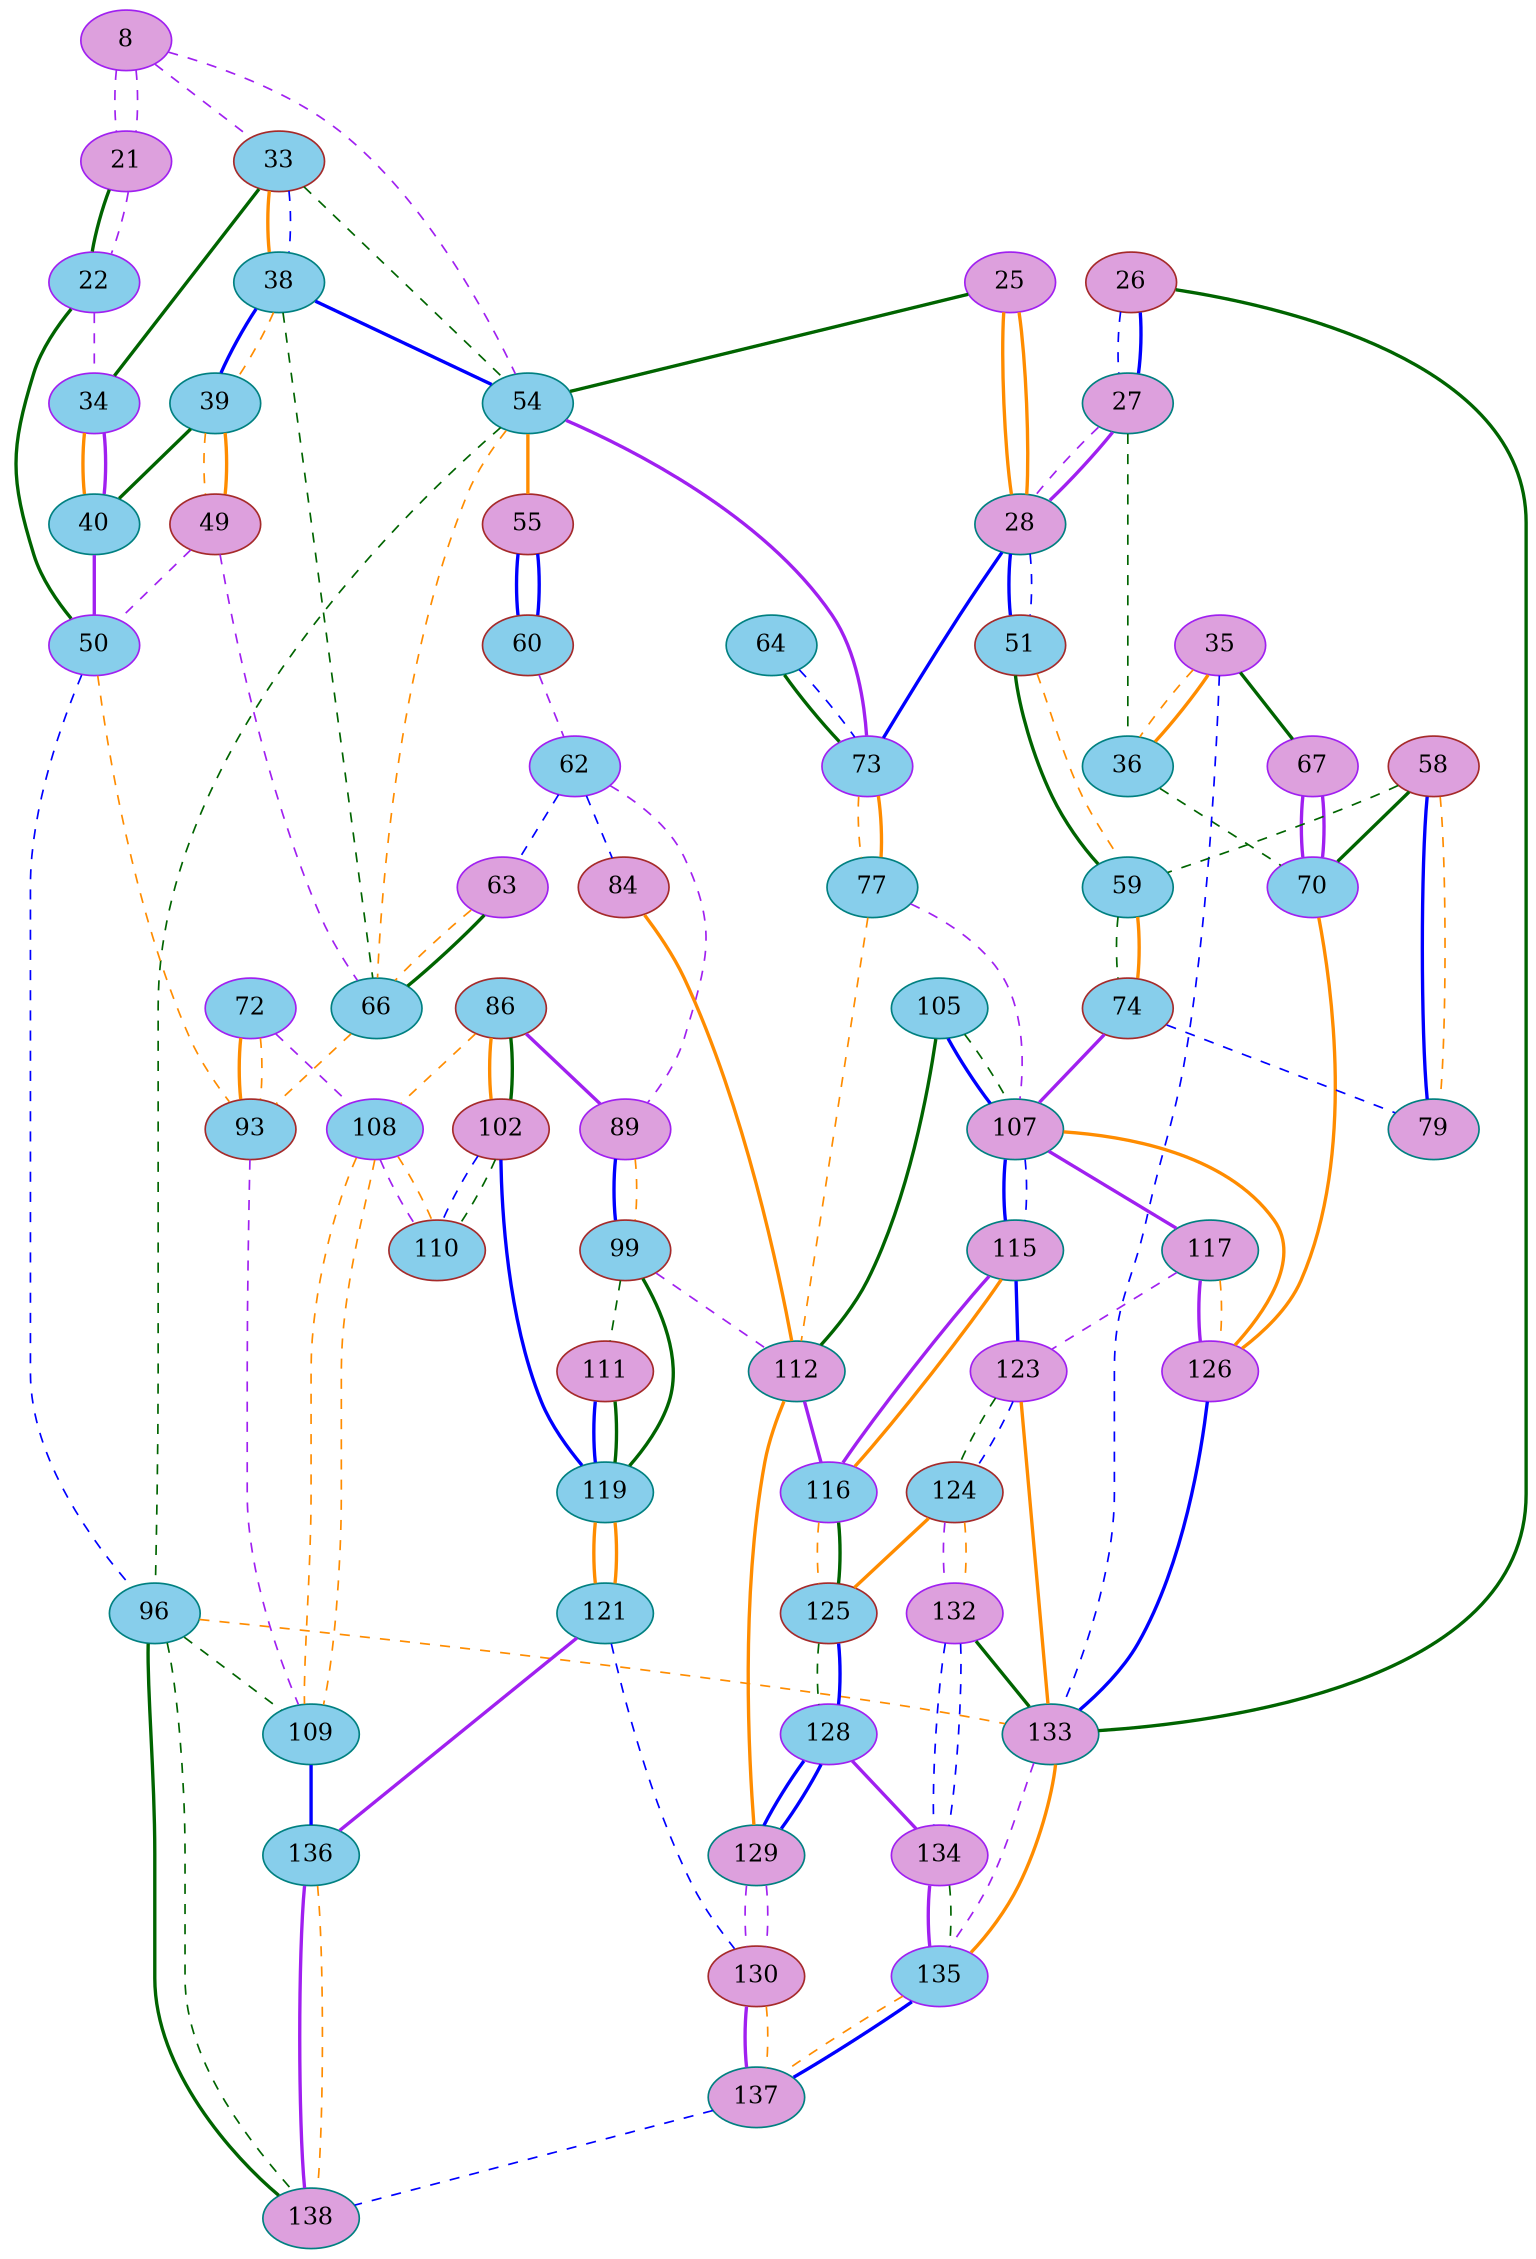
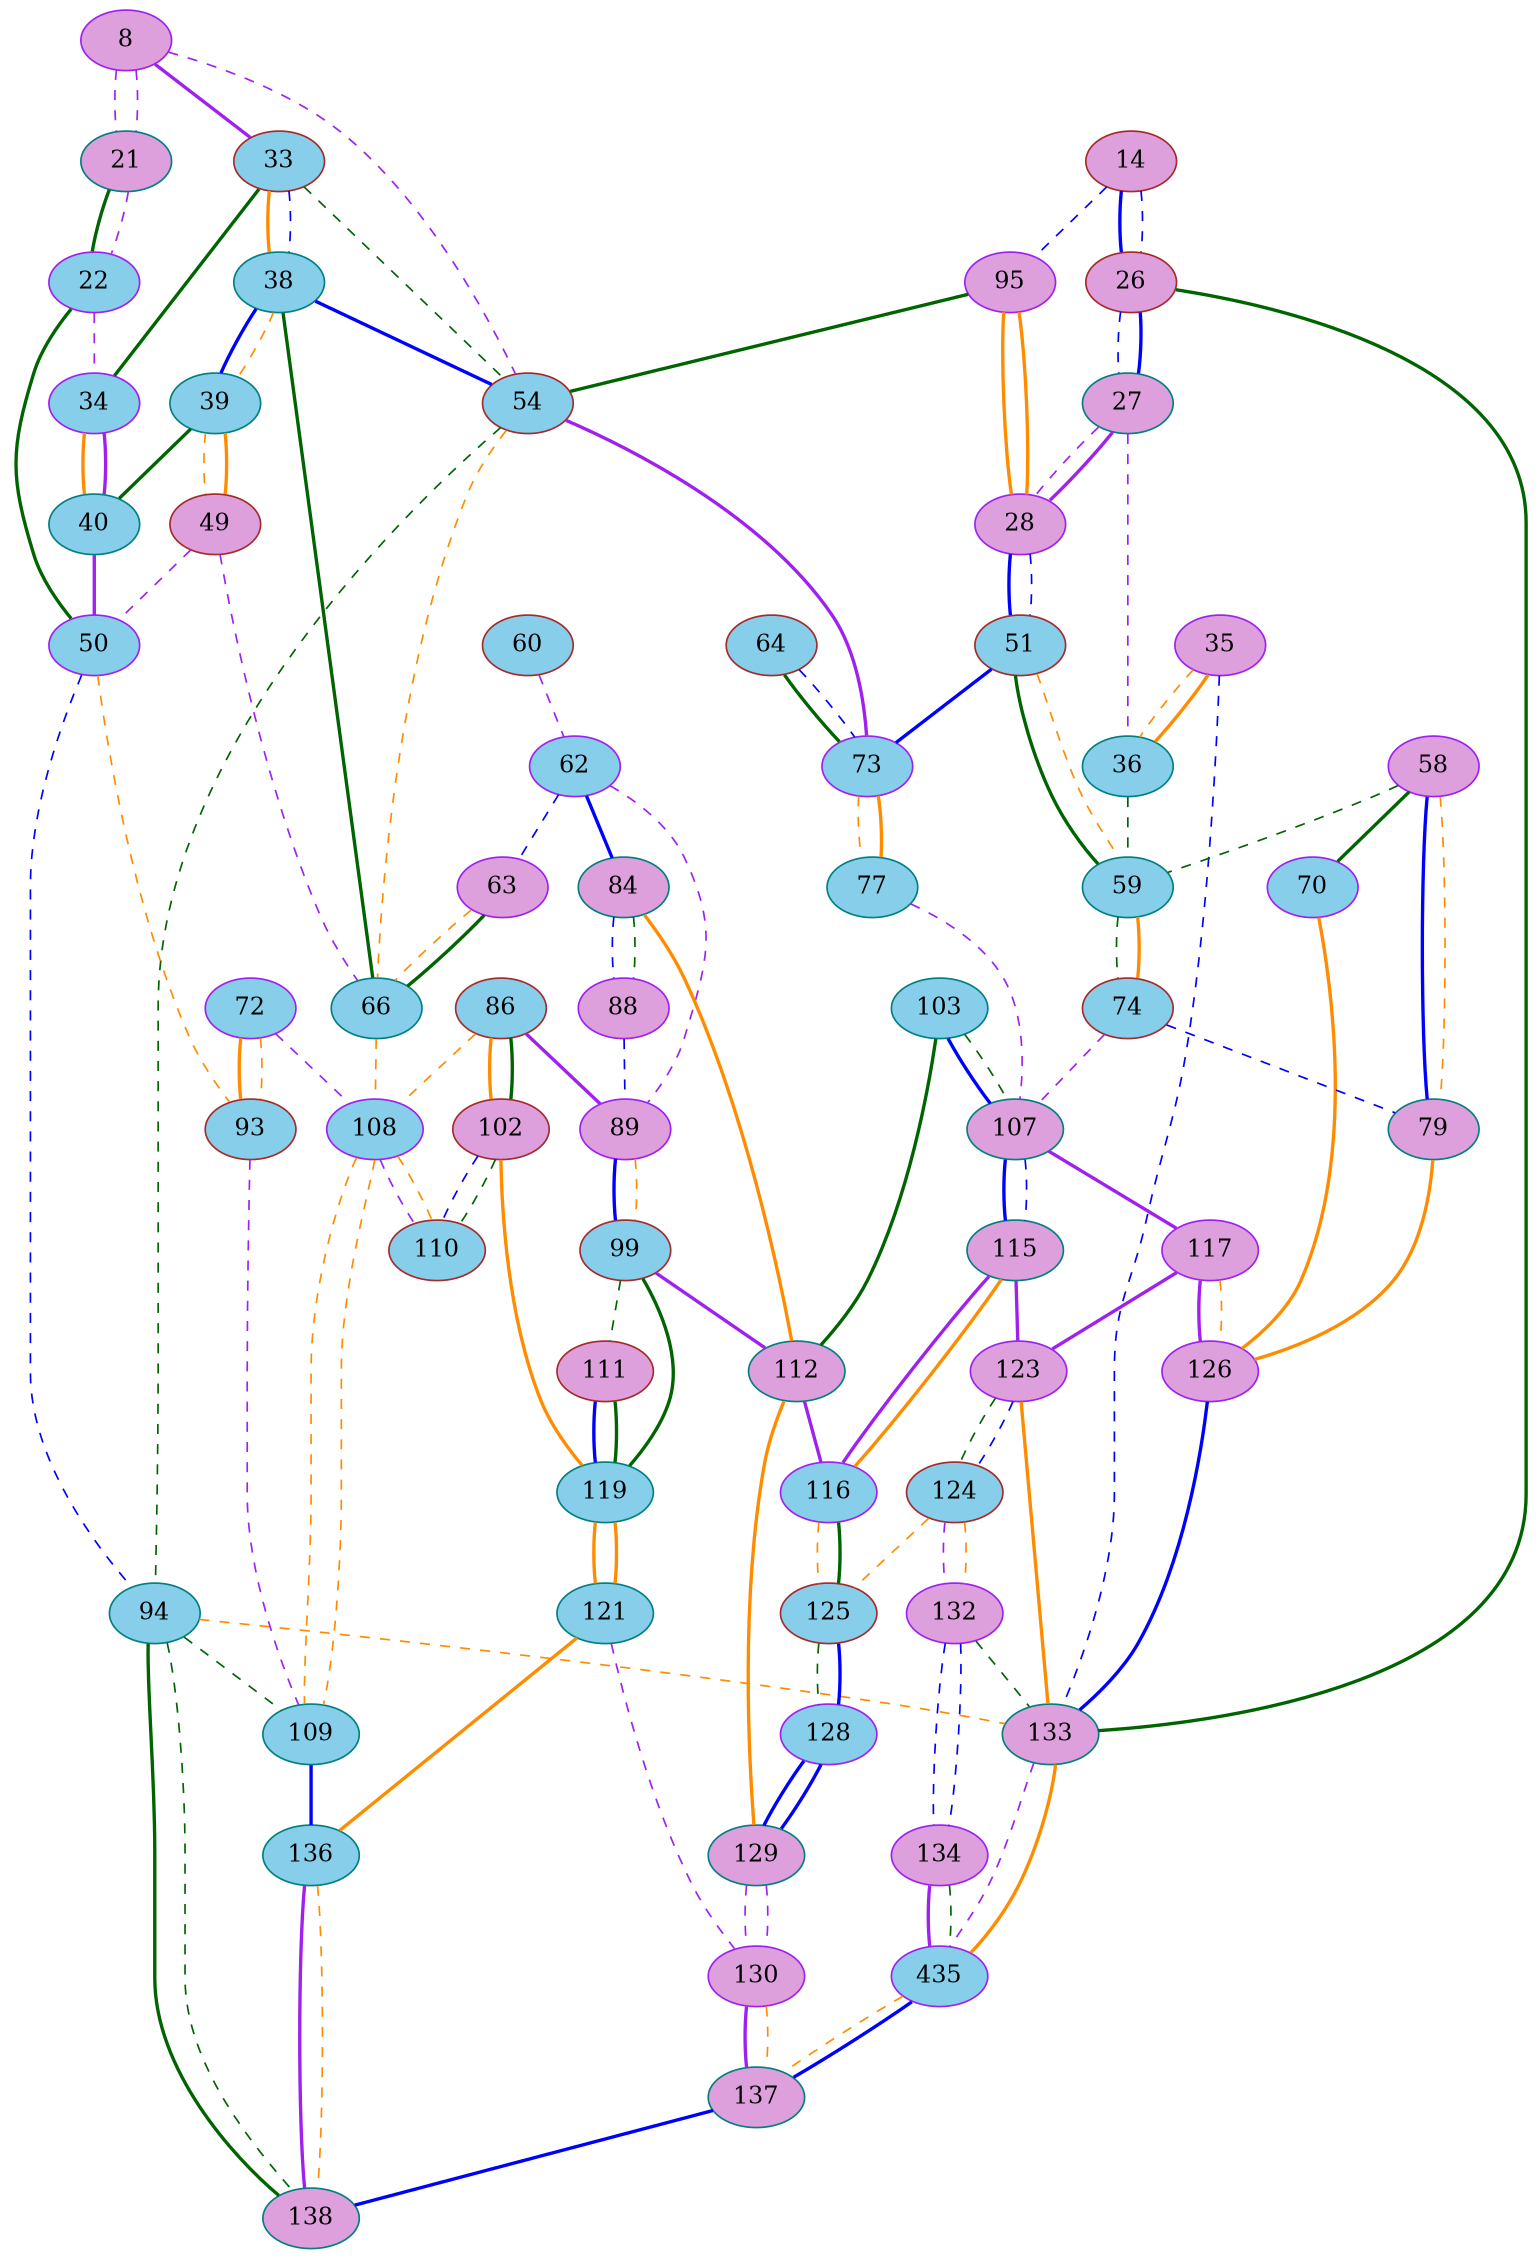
edge "8" -- "33": style dashed -> bold
node "21": color purple -> teal
node "14": added
node "25": label "25" -> "95"
node "54": color teal -> brown
node "55": removed
node "28": color teal -> purple
edge "27" -- "36": color darkgreen -> purple
edge "28" -- "73": now "51" -- "73"
edge "38" -- "66": style dashed -> bold
node "64": color teal -> brown
node "67": removed
node "58": color brown -> purple
edge "62" -- "84": style dashed -> bold
edge "36" -- "70": now "36" -- "59"
node "84": color brown -> teal
node "88": added
node "105": label "105" -> "103"
edge "66" -- "93": now "66" -- "108"
edge "74" -- "107": style bold -> dashed
edge "77" -- "112": removed
edge "107" -- "126": now "79" -- "126"
node "117": color teal -> purple
edge "99" -- "112": style dashed -> bold
edge "115" -- "123": color blue -> purple
edge "117" -- "123": style dashed -> bold
edge "102" -- "119": color blue -> darkorange
edge "124" -- "125": style bold -> dashed
node "96": label "96" -> "94"
edge "132" -- "133": style bold -> dashed
edge "121" -- "136": color purple -> darkorange
edge "128" -- "134": removed
edge "121" -- "130": color blue -> purple
node "130": color brown -> purple
node "135": label "135" -> "435"
edge "137" -- "138": style dashed -> bold
